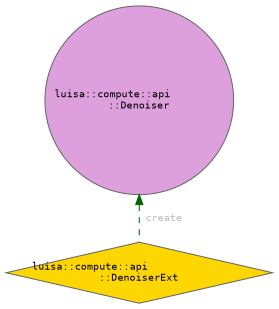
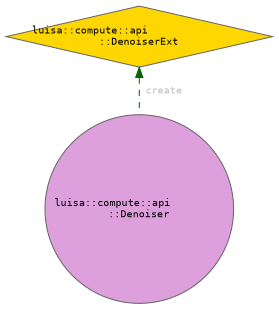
edge "luisa::compute::api ::DenoiserExt" -> "luisa::compute::api ::Denoiser": reversed
